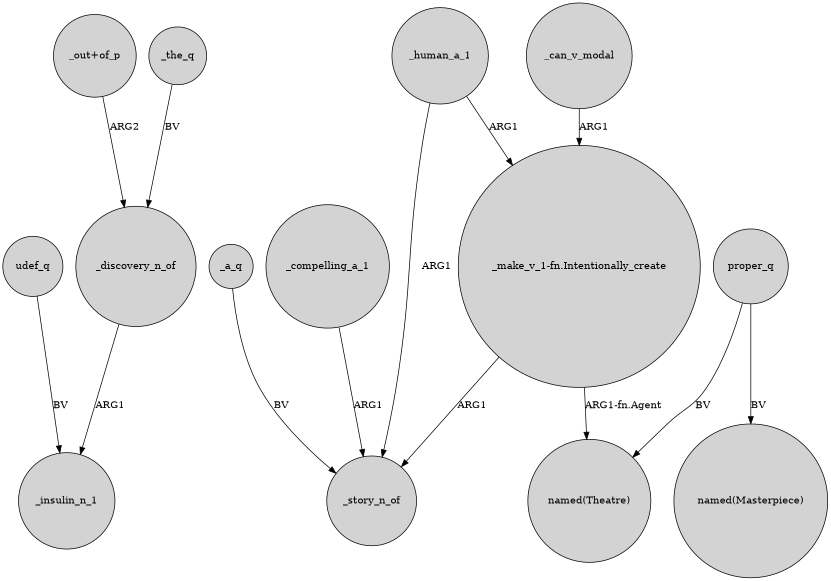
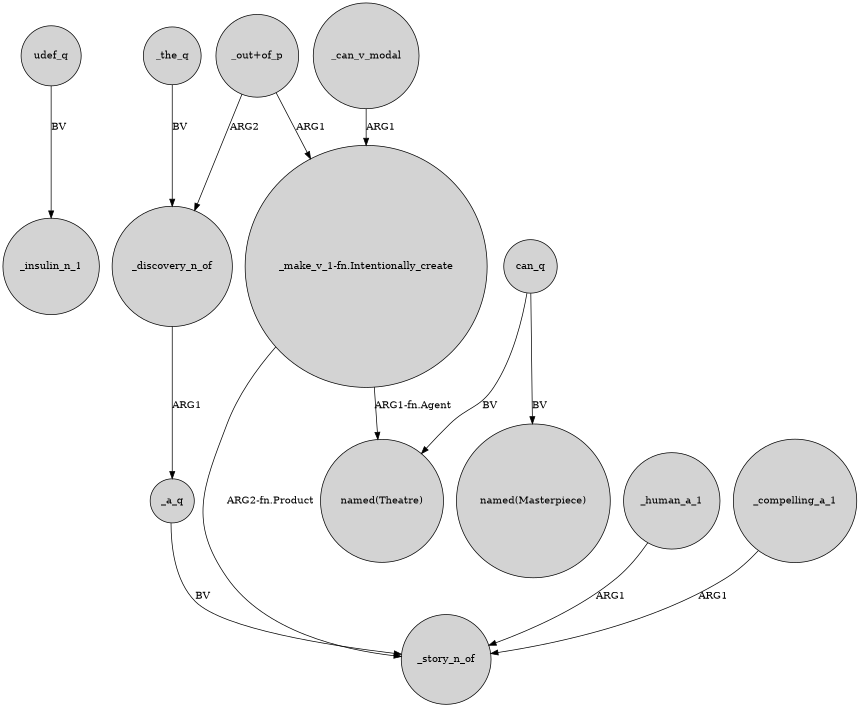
edge "_human_a_1" -> "_make_v_1-fn.Intentionally_create": now "_out+of_p" -> "_make_v_1-fn.Intentionally_create"
node "proper_q": label "proper_q" -> "can_q"
edge "_discovery_n_of" -> "_insulin_n_1": now "_discovery_n_of" -> "_a_q"
edge "_make_v_1-fn.Intentionally_create" -> "_story_n_of": label "ARG1" -> "ARG2-fn.Product"
